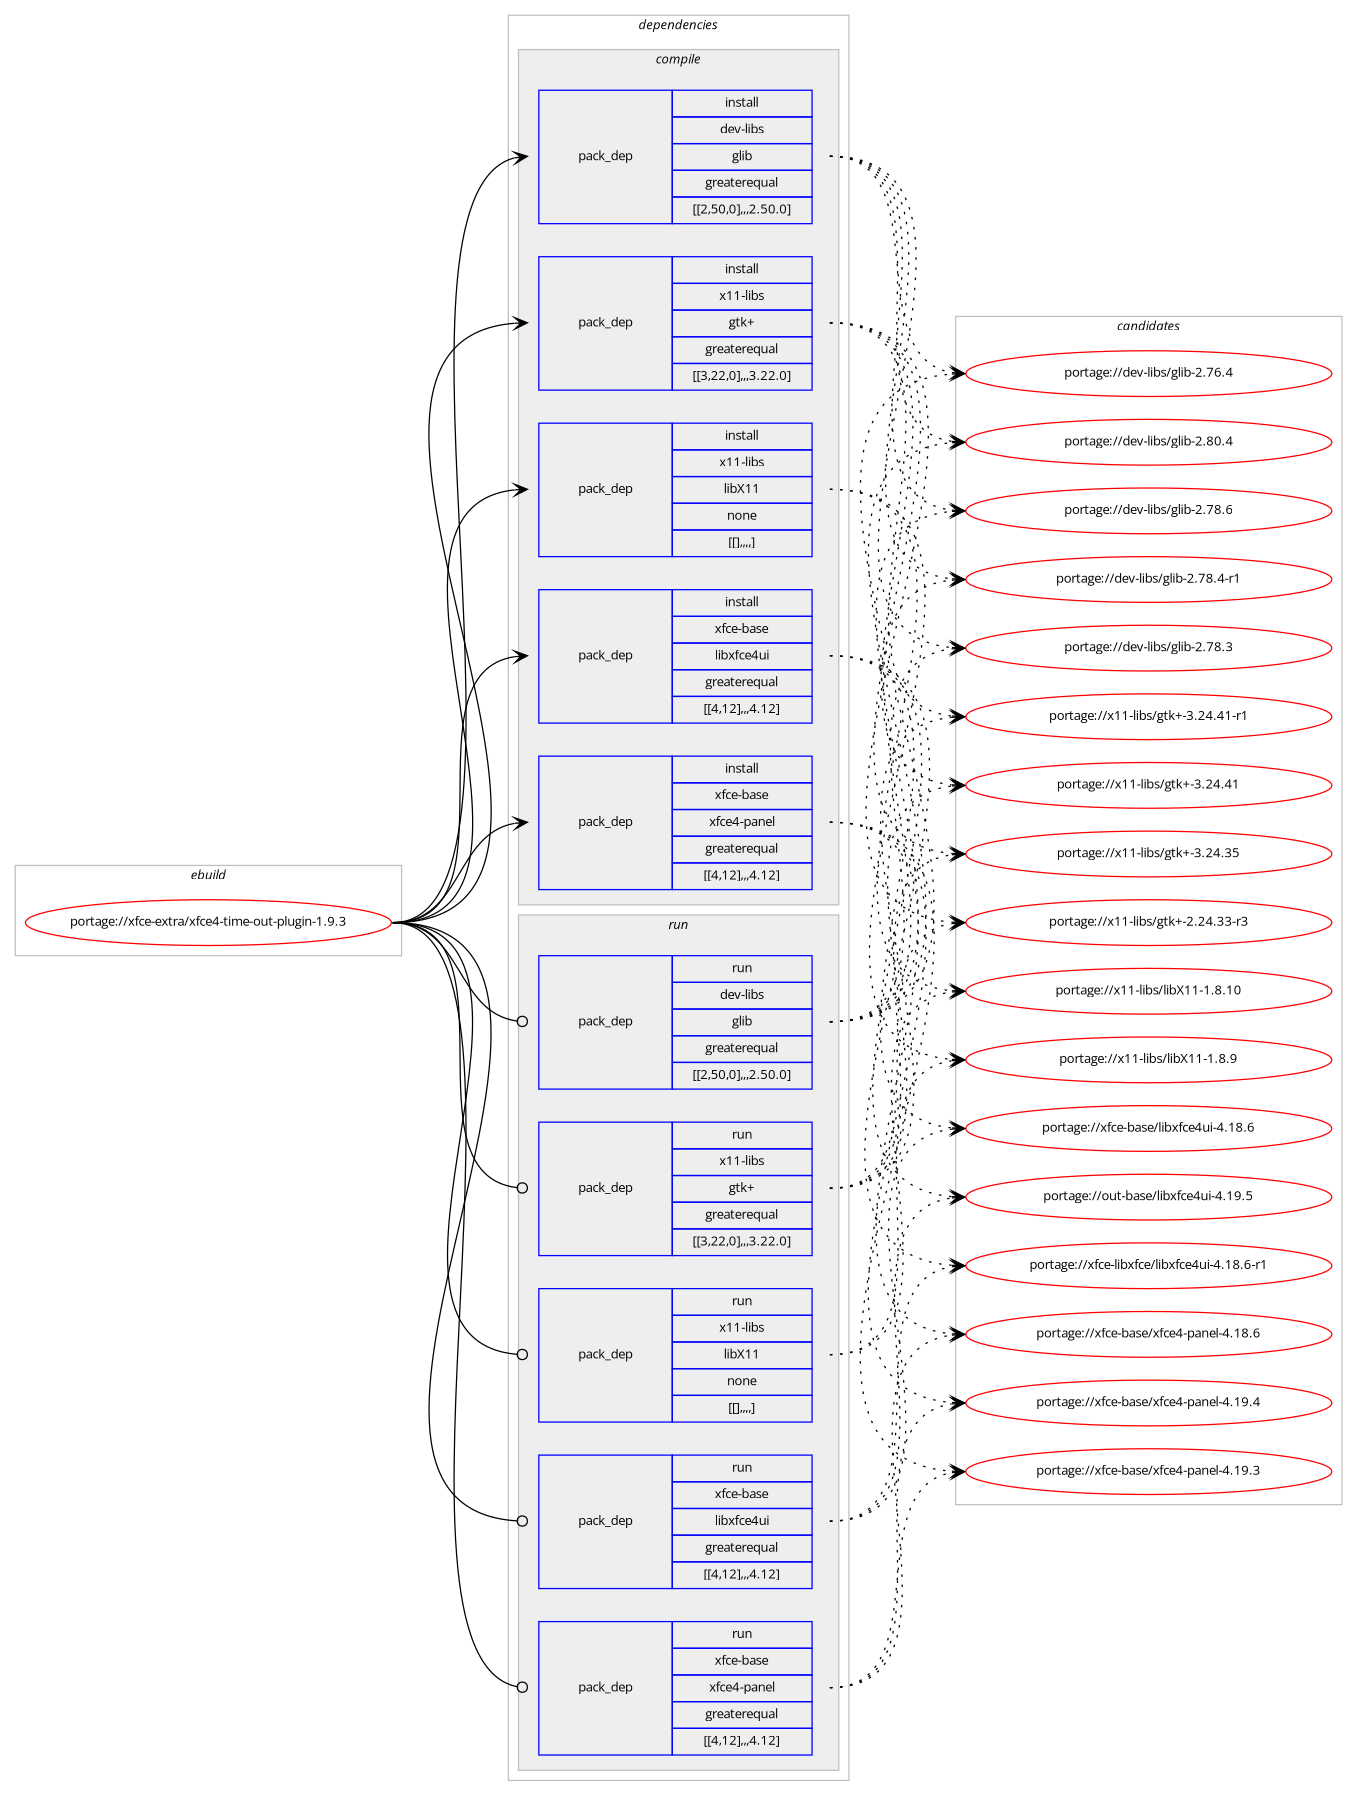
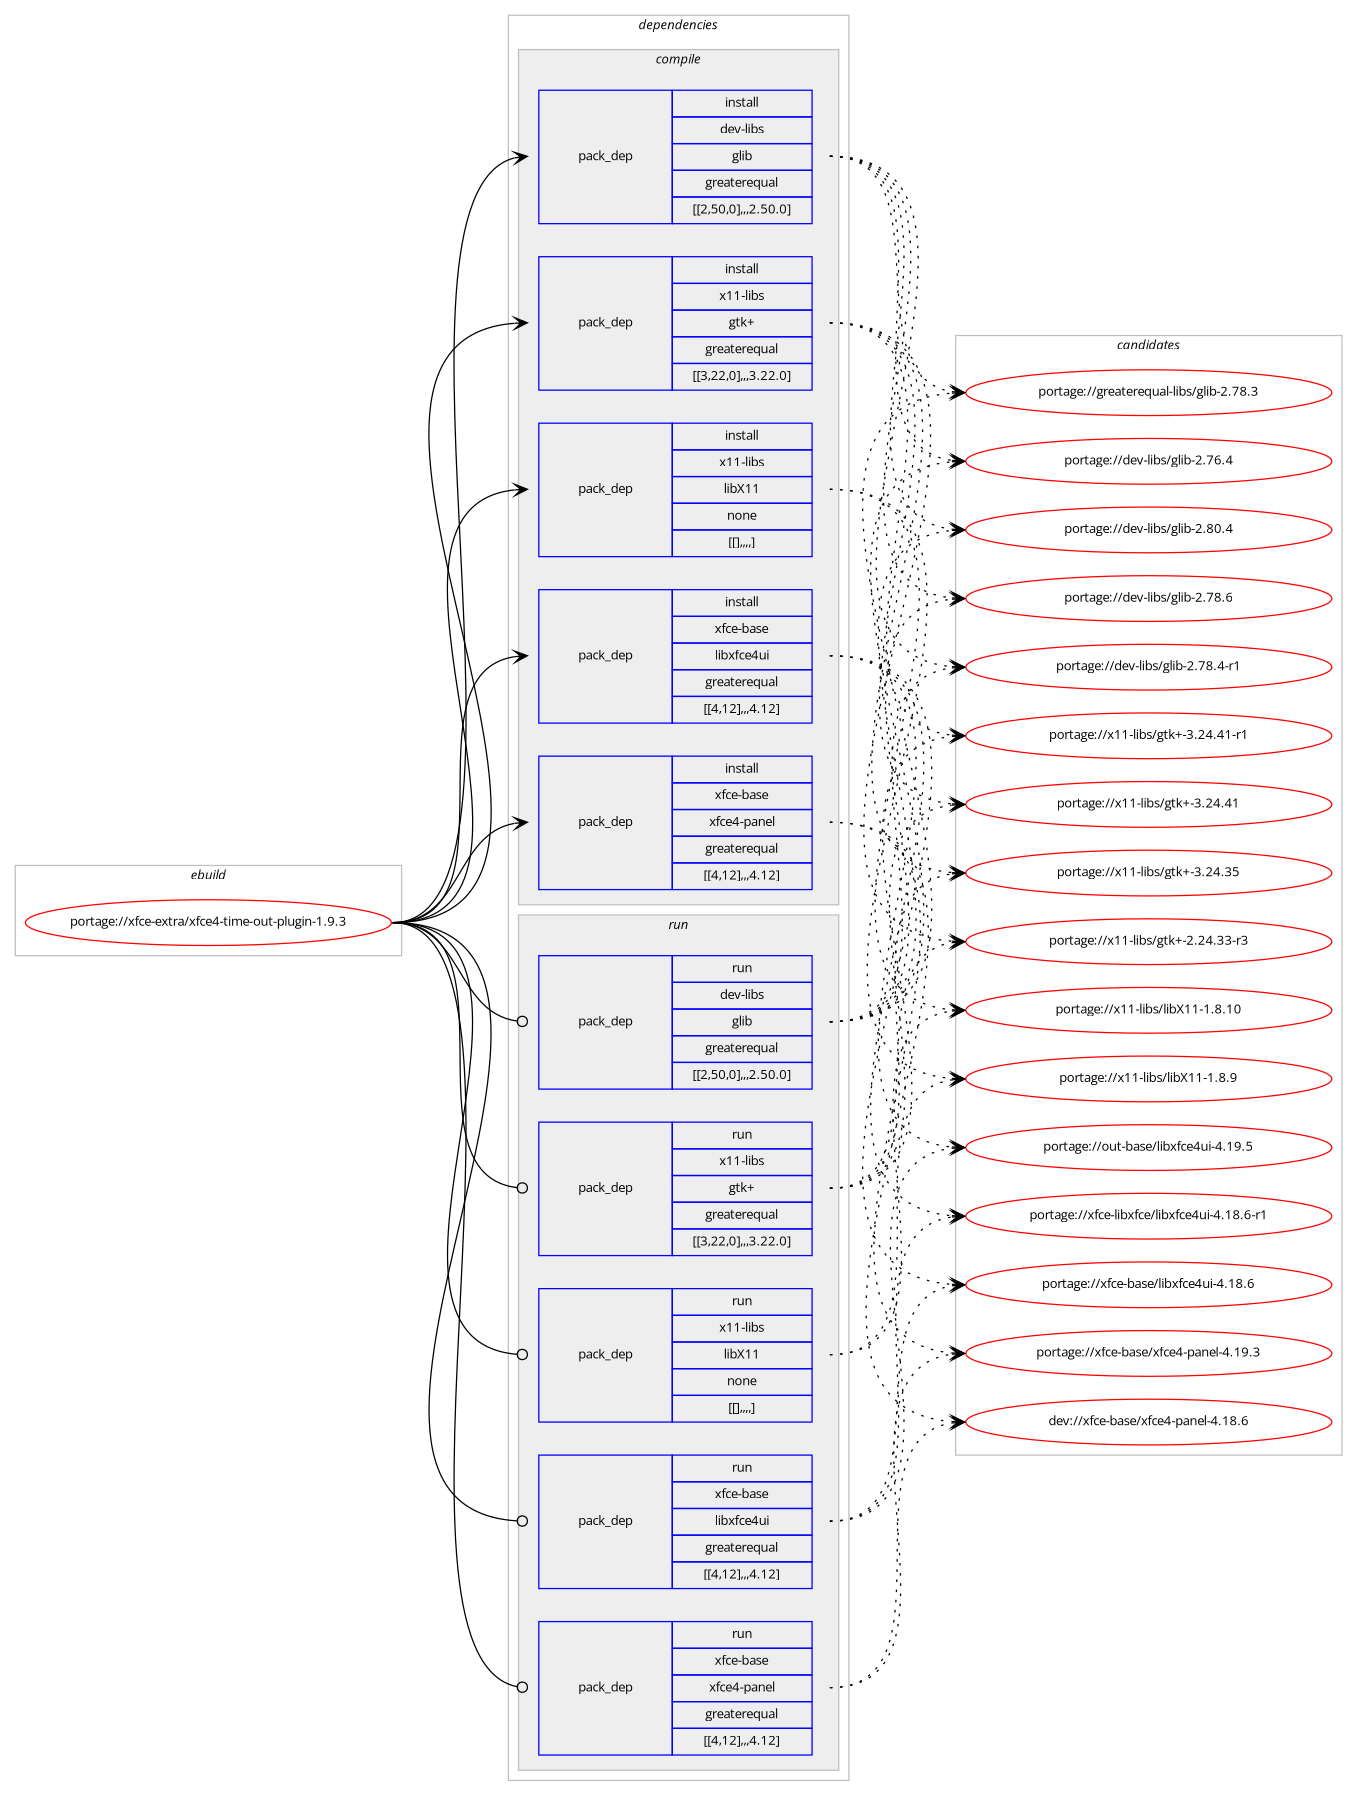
node "portage://dev-libs/glib-2.78.3": label "portage://dev-libs/glib-2.78.3" -> "portage://greaterequal-libs/glib-2.78.3"
node "portage://xfce-base/xfce4-panel-4.18.6": label "portage://xfce-base/xfce4-panel-4.18.6" -> "dev://xfce-base/xfce4-panel-4.18.6"
node "portage://xfce-base/xfce4-panel-4.19.4": removed
